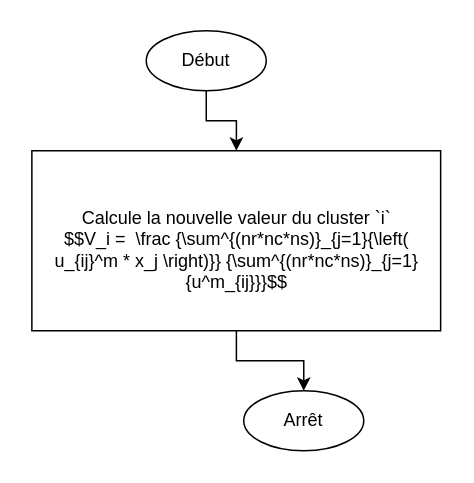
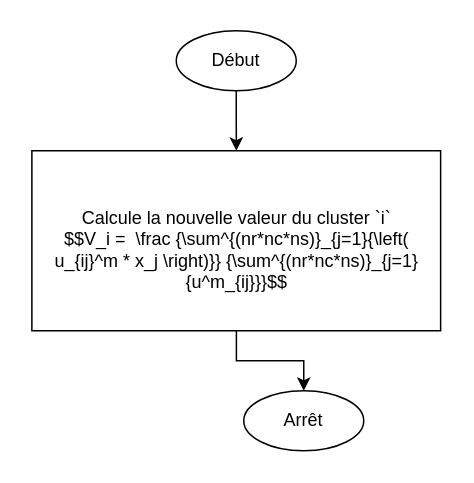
node "Début": moved (206, 61) -> (236, 61)
